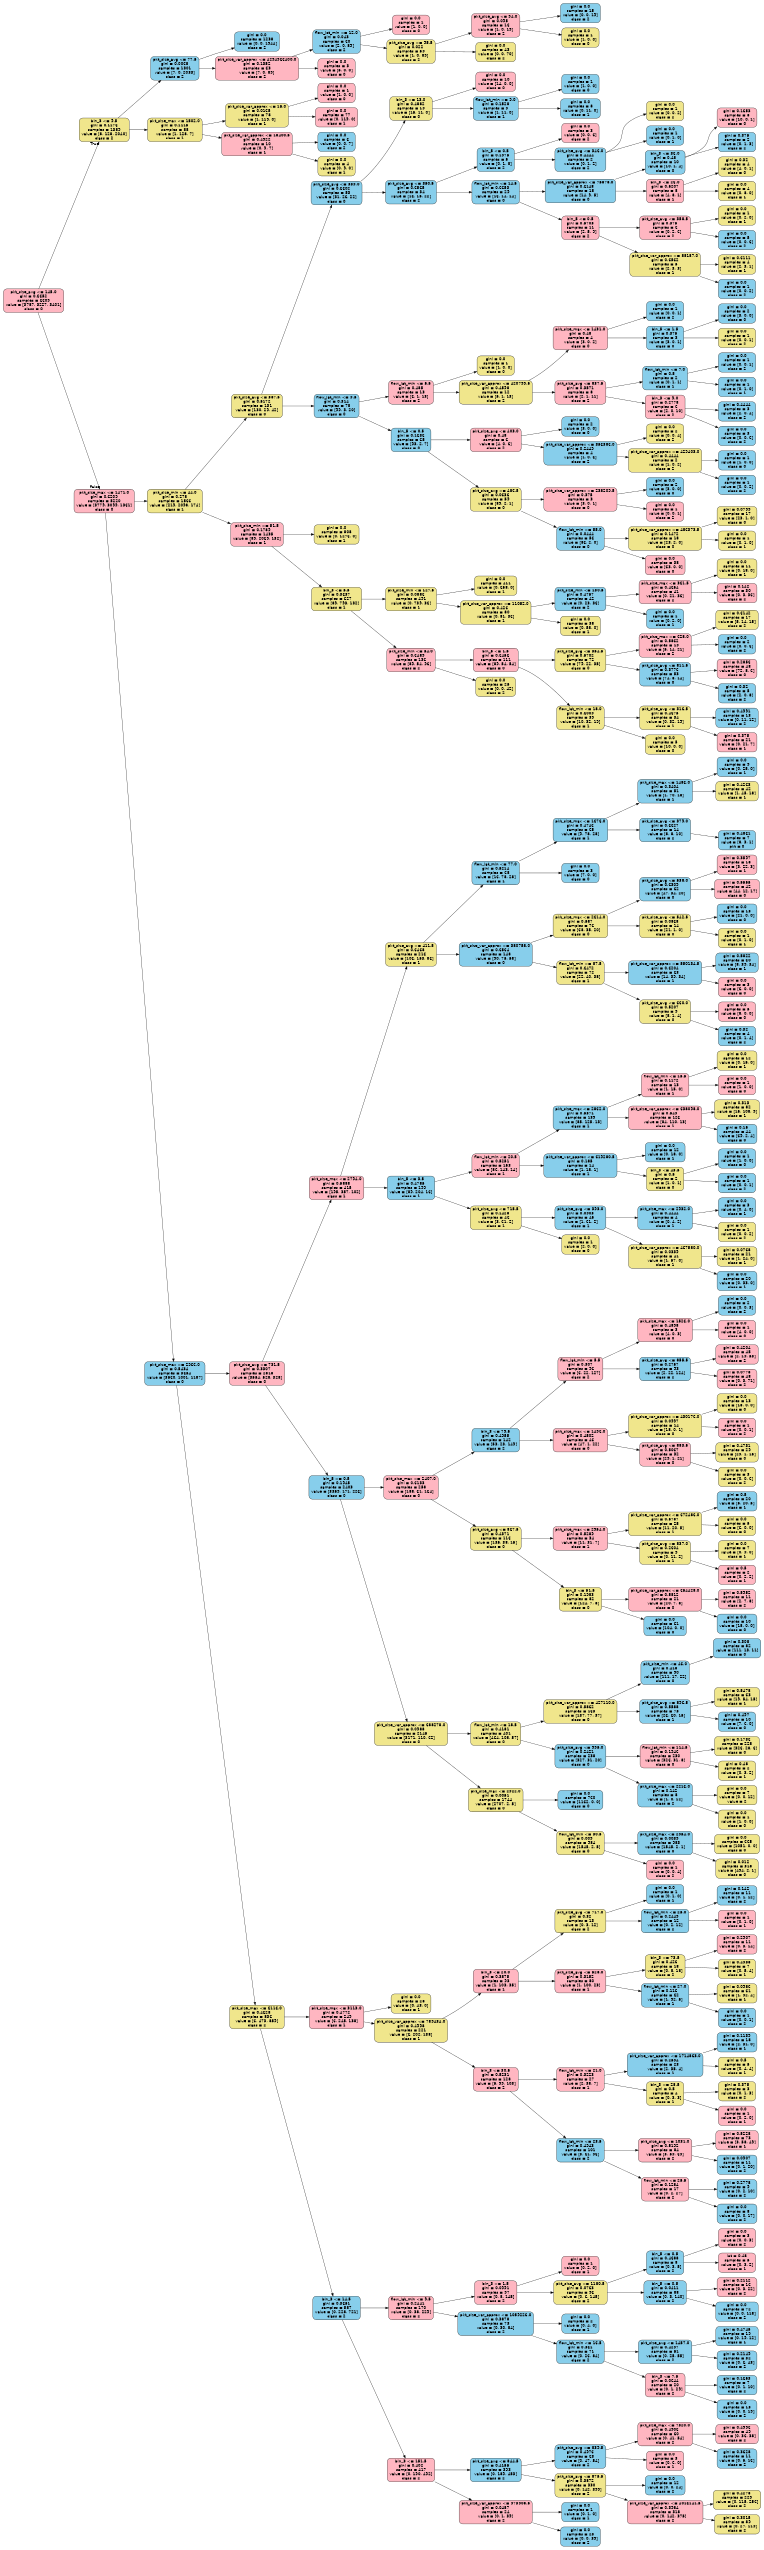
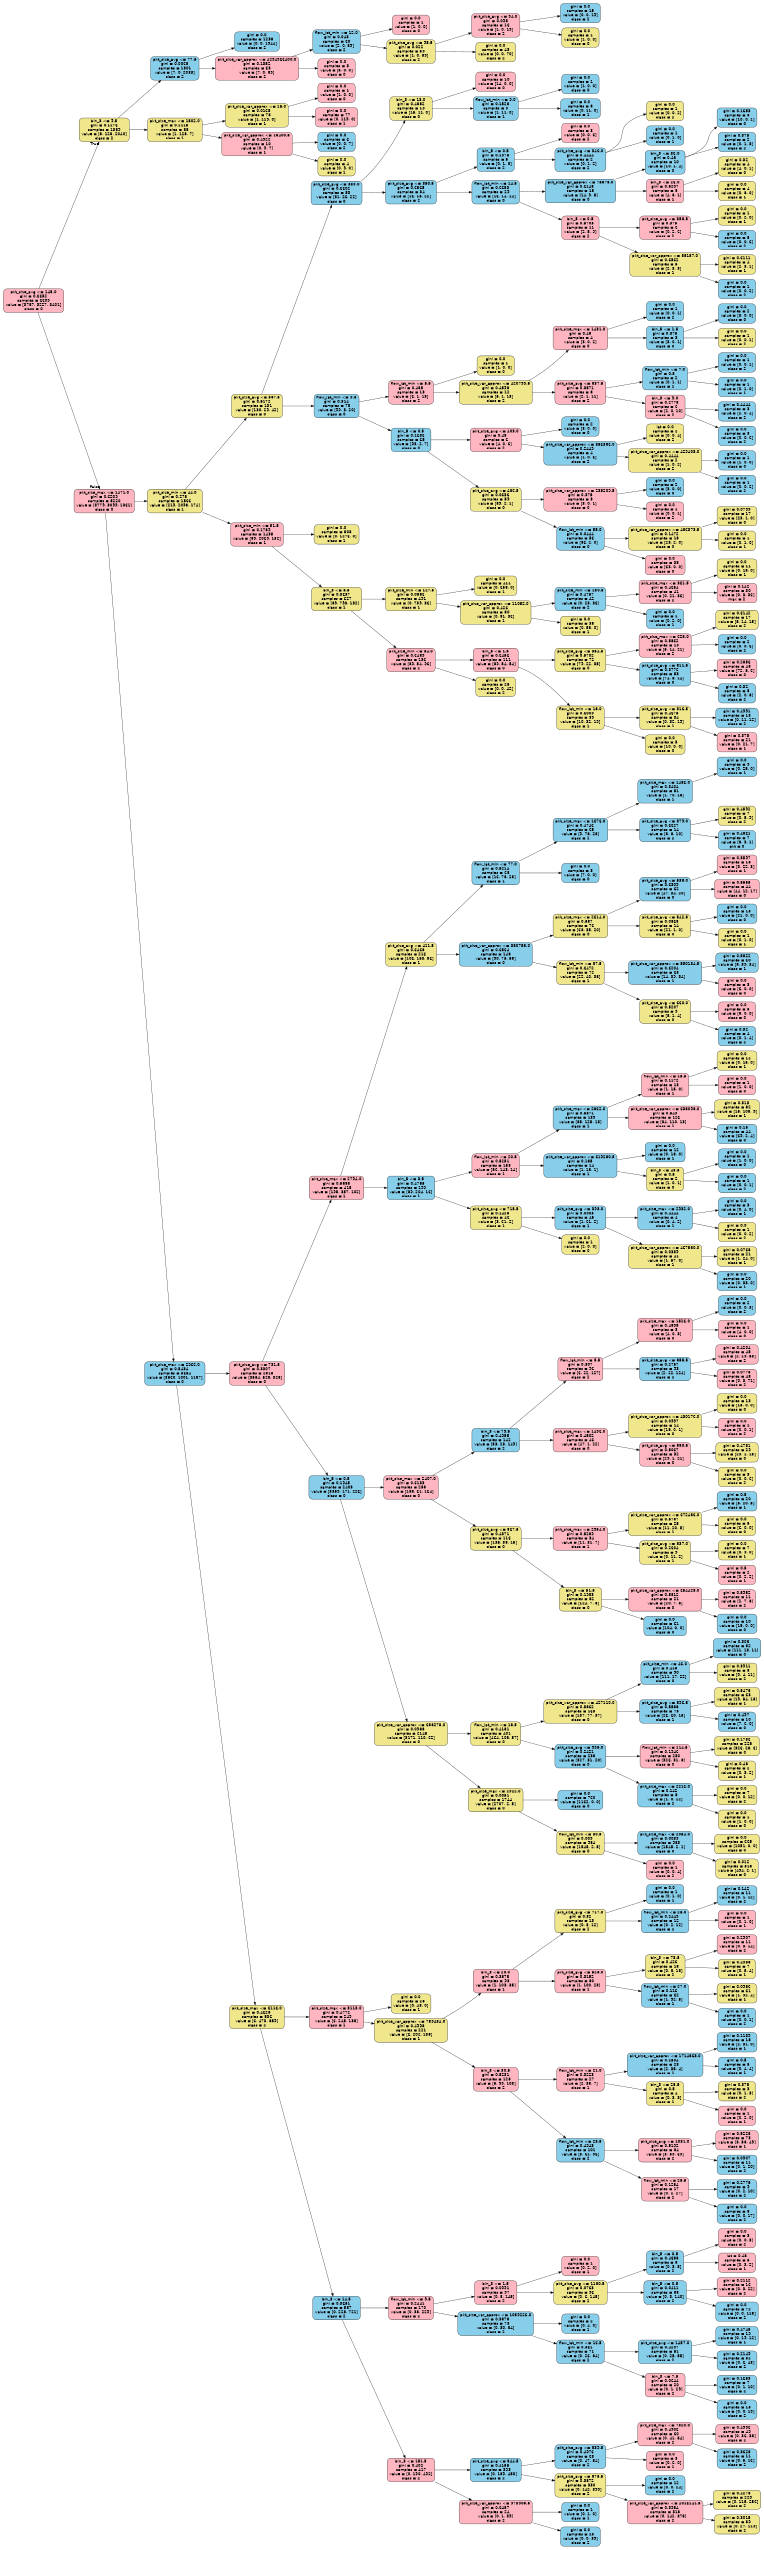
node "gini = 0.1653 samples = 8 value = [10, 0, 1] class = 0": fillcolor lightpink -> skyblue
node "gini = 0.0 samples = 2 value = [0, 0, 4] class = 2": label "gini = 0.0 samples = 2 value = [0, 0, 4] class = 2" -> "iat = 0.0 samples = 2 value = [0, 0, 4] class = 2"
node "gini = 0.142 samples = 30 value = [0, 3, 36] class = 2": label "gini = 0.142 samples = 30 value = [0, 3, 36] class = 2" -> "gini = 0.142 samples = 30 value = [0, 3, 36] max = 2"
node "gini = 0.4263 samples = 42 value = [1, 45, 18] class = 1": removed
node "gini = 0.4592 samples = 7 value = [0, 5, 9] class = 2": added
node "gini = 0.5555 samples = 42 value = [44, 12, 17] class = 0": label "gini = 0.5555 samples = 42 value = [44, 12, 17] class = 0" -> "gini = 0.5555 samples = 44 value = [44, 12, 17] class = 0"
node "gini = 0.3911 samples = 8 value = [0, 4, 11] class = 2": added
node "gini = 0.0 samples = 7 value = [0, 0, 12] value = 2": label "gini = 0.0 samples = 7 value = [0, 0, 12] value = 2" -> "gini = 0.0 samples = 7 value = [0, 0, 12] class = 2"
node "gini = 0.5 samples = 5 value = [0, 4, 4] class = 1": fillcolor khaki -> skyblue
